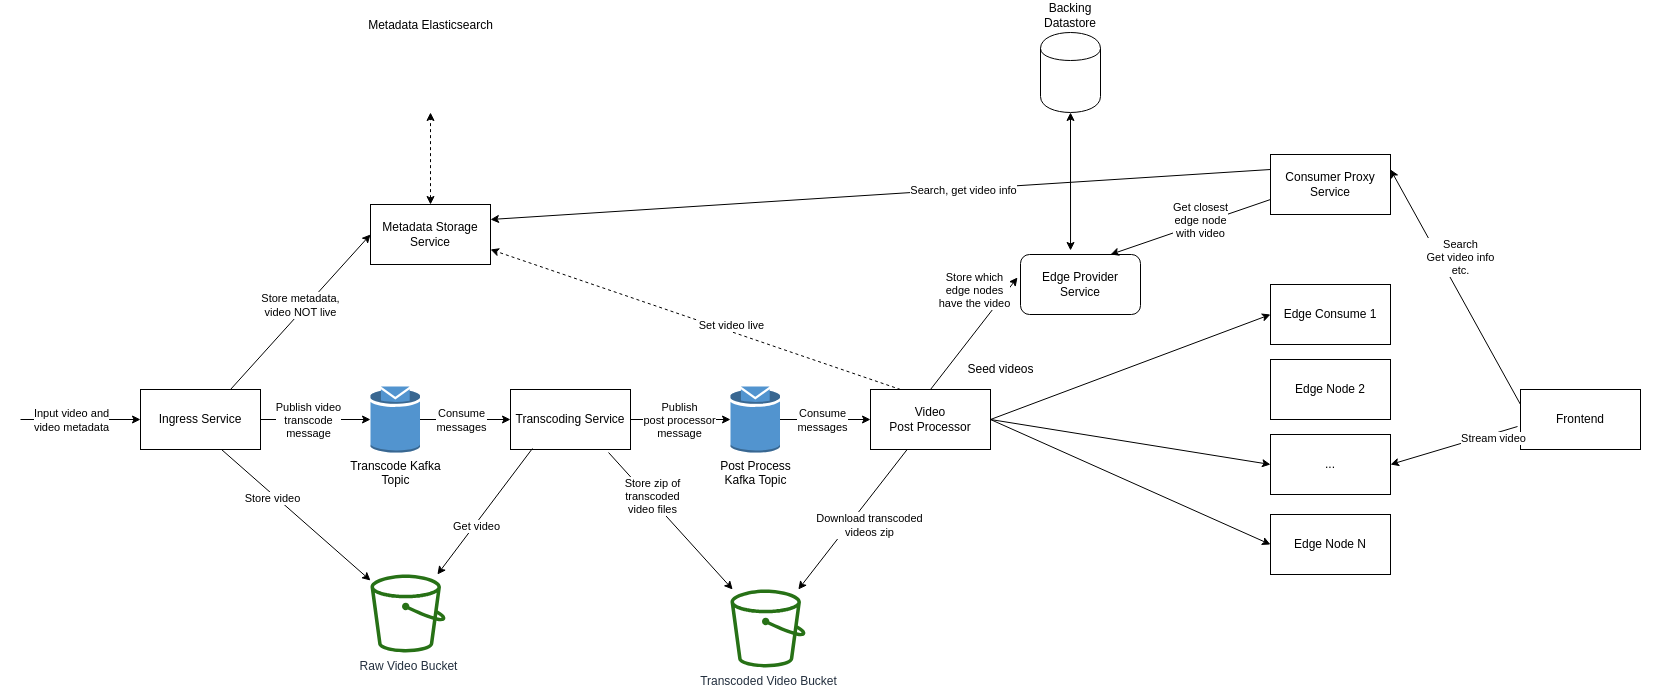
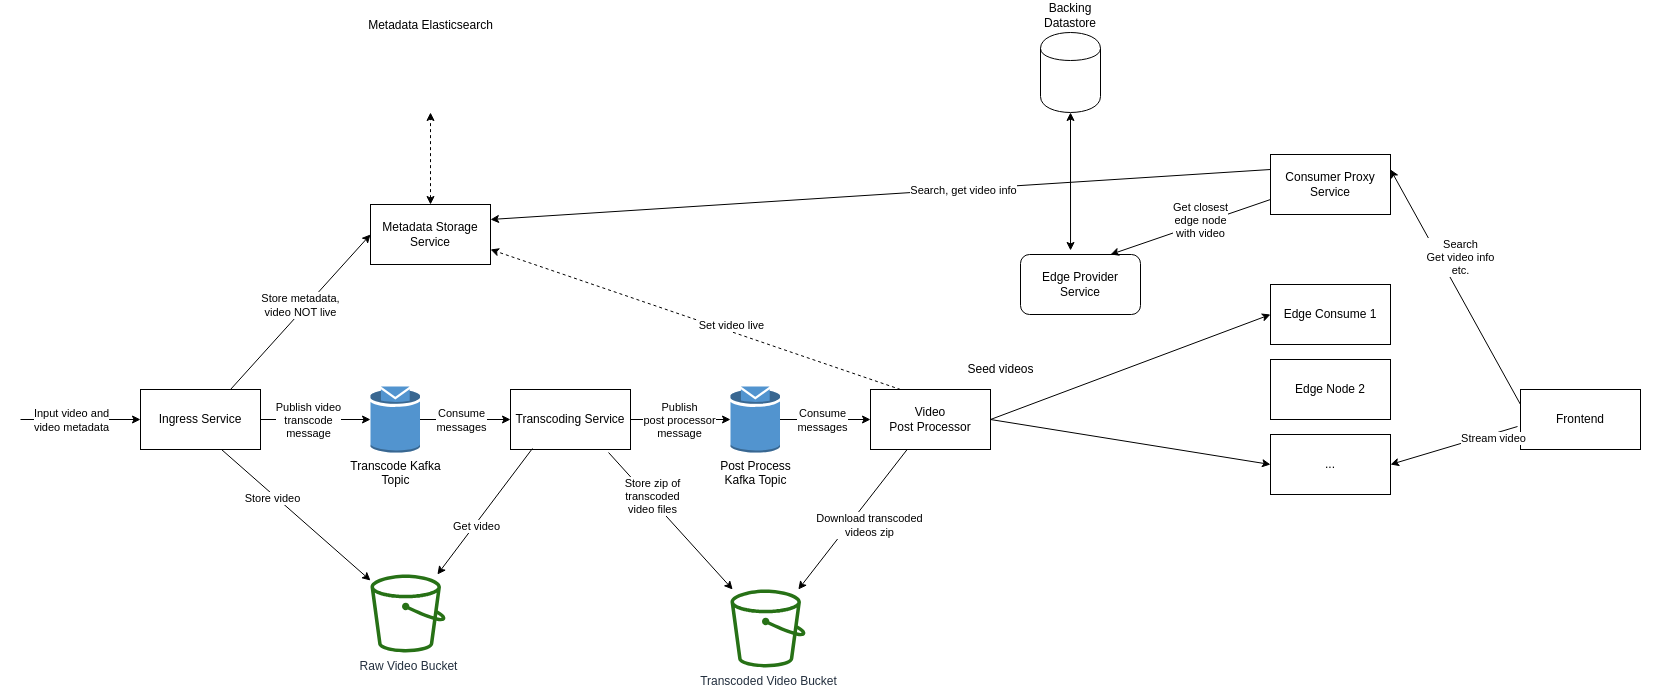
edge "Video Post Processor" -> "Edge Provider Service": removed, label "Store which edge nodes have the video"
edge "Video Post Processor" -> "Edge Node N": removed
node "Edge Node N": removed
